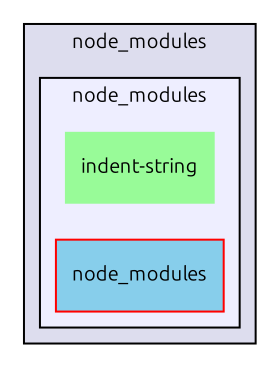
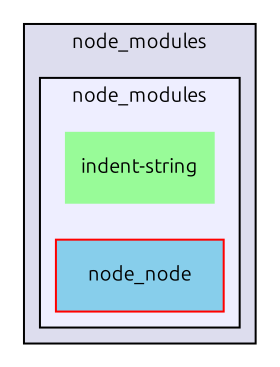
node "node_modules": label "node_modules" -> "node_node"
